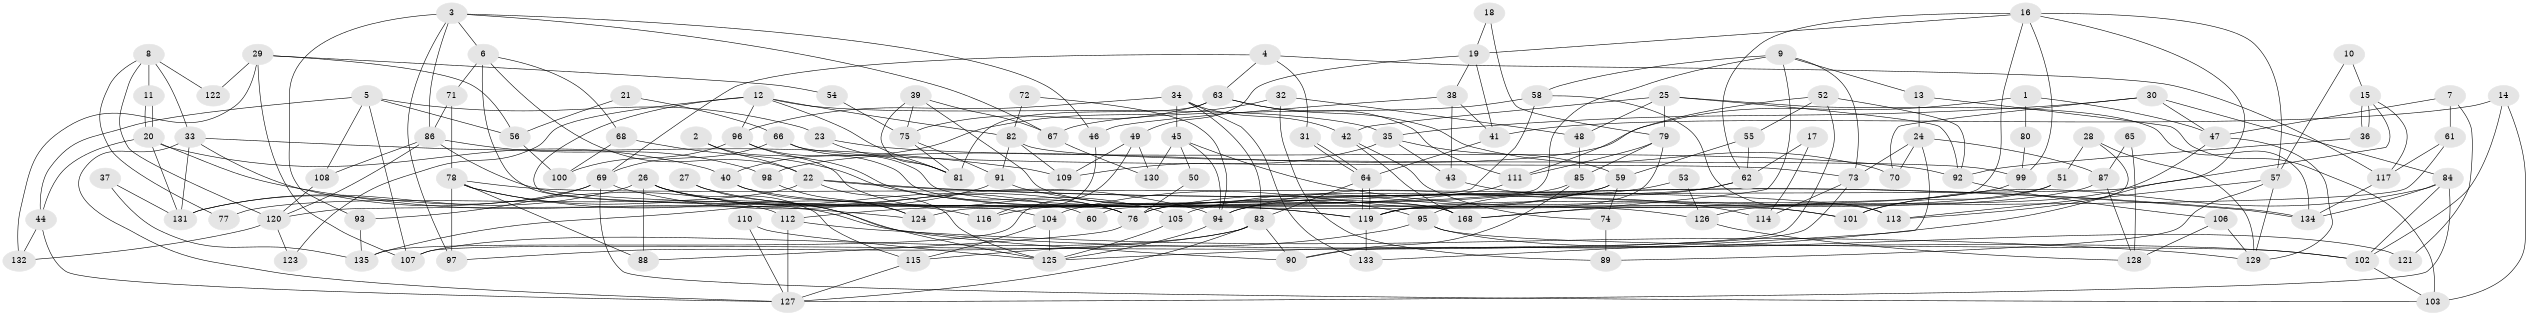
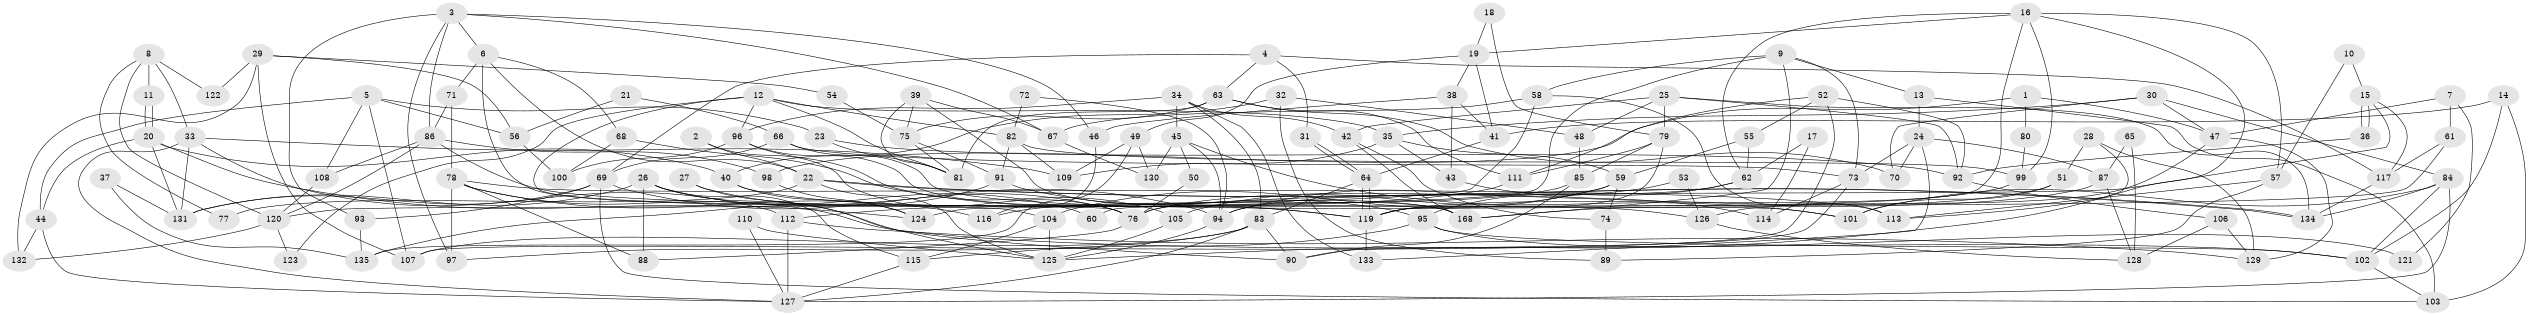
edge "57" -- "129": removed
